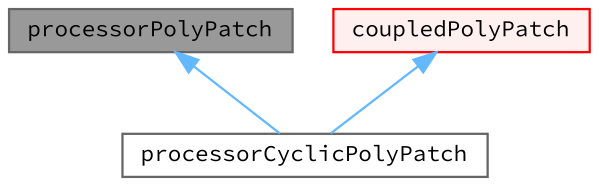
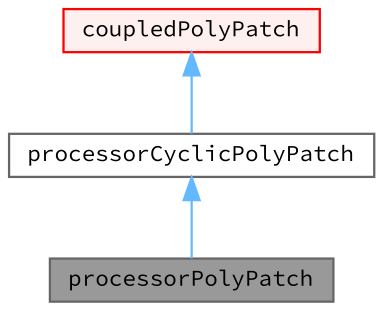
edge "processorCyclicPolyPatch" -> "processorPolyPatch": reversed
